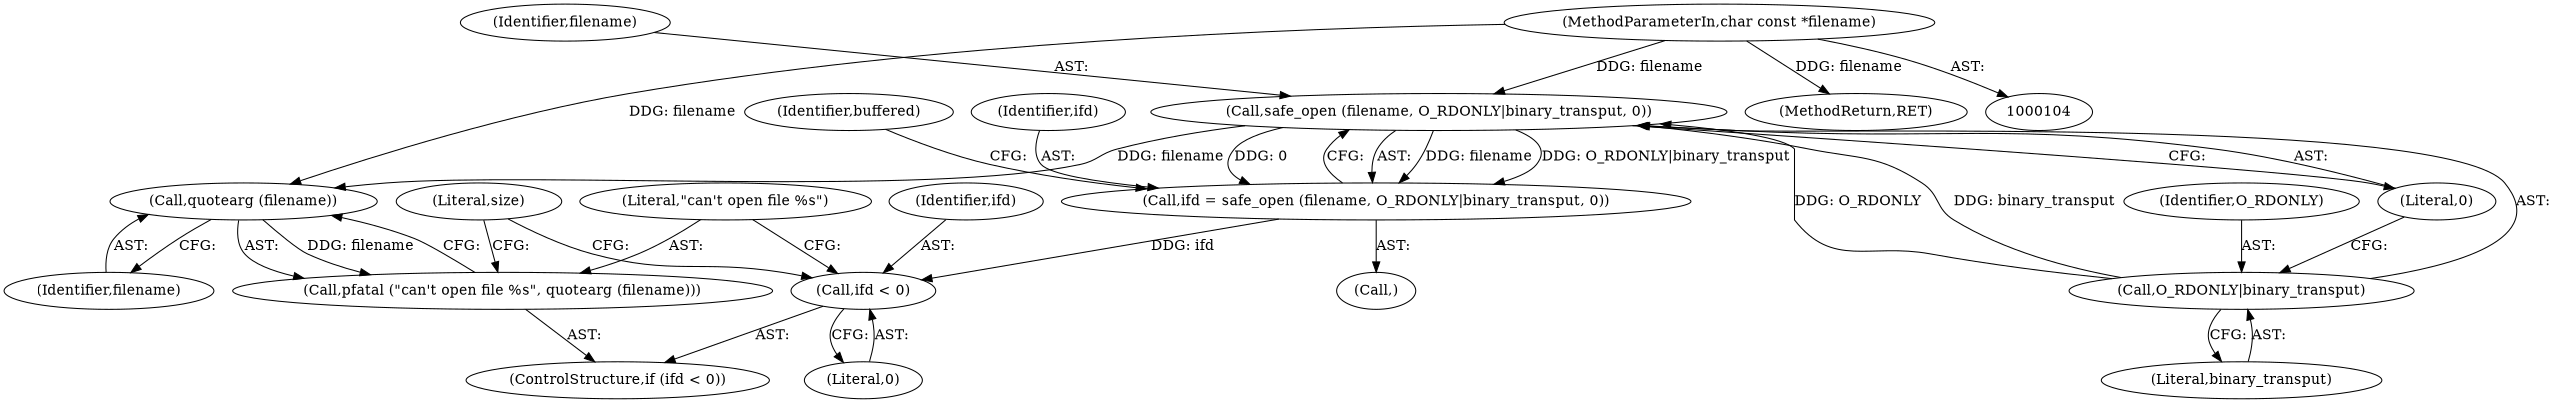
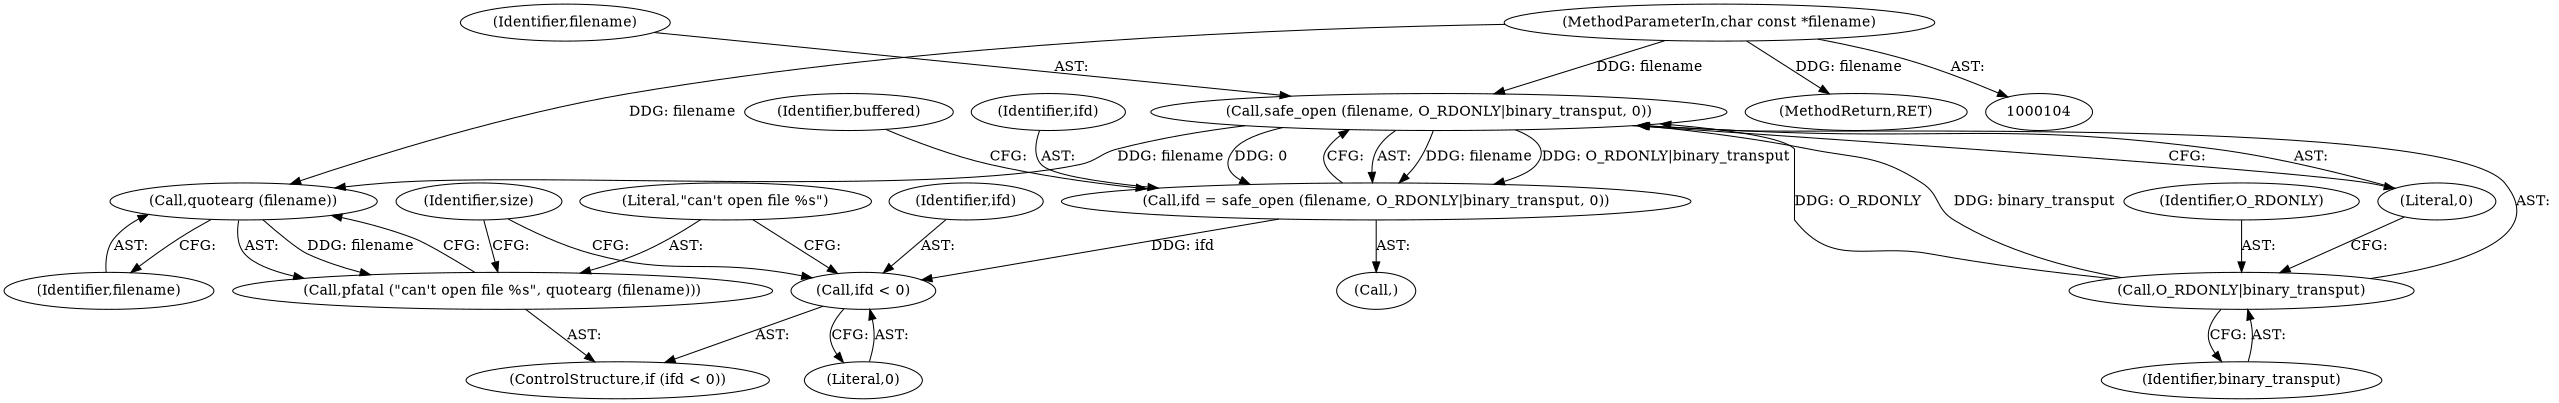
node "(Literal,size)": label "(Literal,size)" -> "(Identifier,size)"
node "(Literal,binary_transput)": label "(Literal,binary_transput)" -> "(Identifier,binary_transput)"
